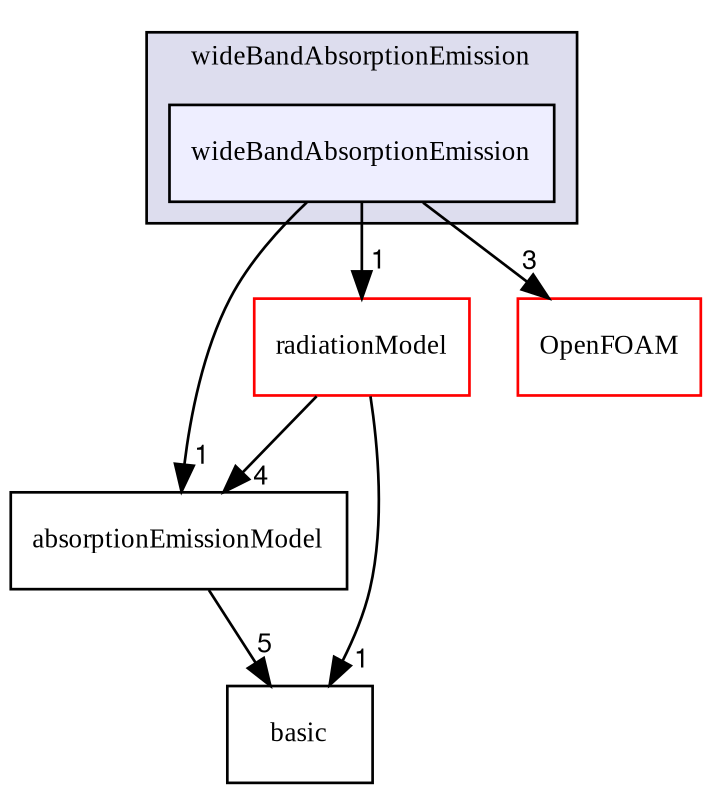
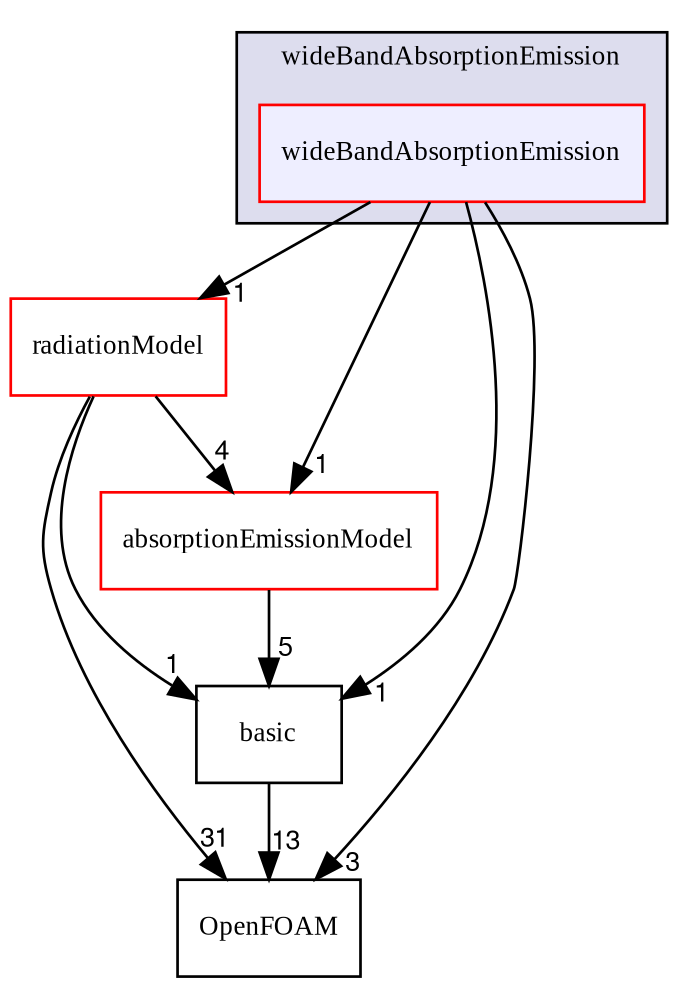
node "wideBandAbsorptionEmission": color black -> red
node "OpenFOAM": color red -> black
edge "wideBandAbsorptionEmission" -> "basic": added
node "absorptionEmissionModel": color black -> red
edge "radiationModel" -> "OpenFOAM": added
edge "basic" -> "OpenFOAM": added
